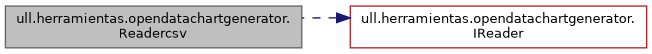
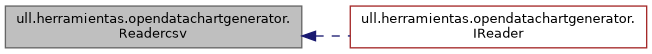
edge "ull.herramientas.opendatachartgenerator. Readercsv" -> "ull.herramientas.opendatachartgenerator. IReader": reversed
